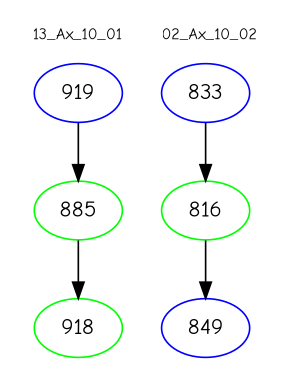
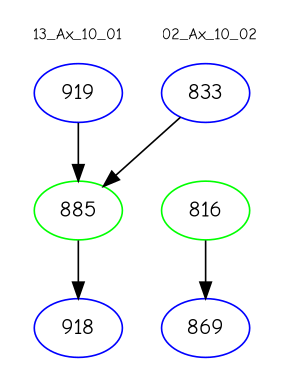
edge "833" -> "816": now "833" -> "885"
node "918": color green -> blue
node "849": label "849" -> "869"
